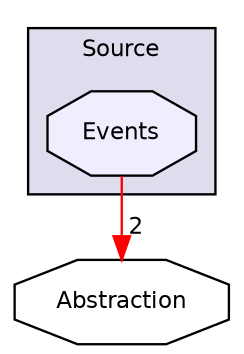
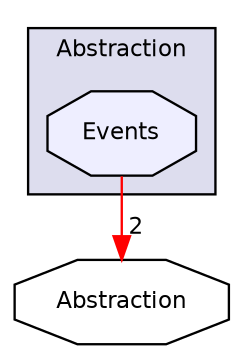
cluster "Source": label "Source" -> "Abstraction"
